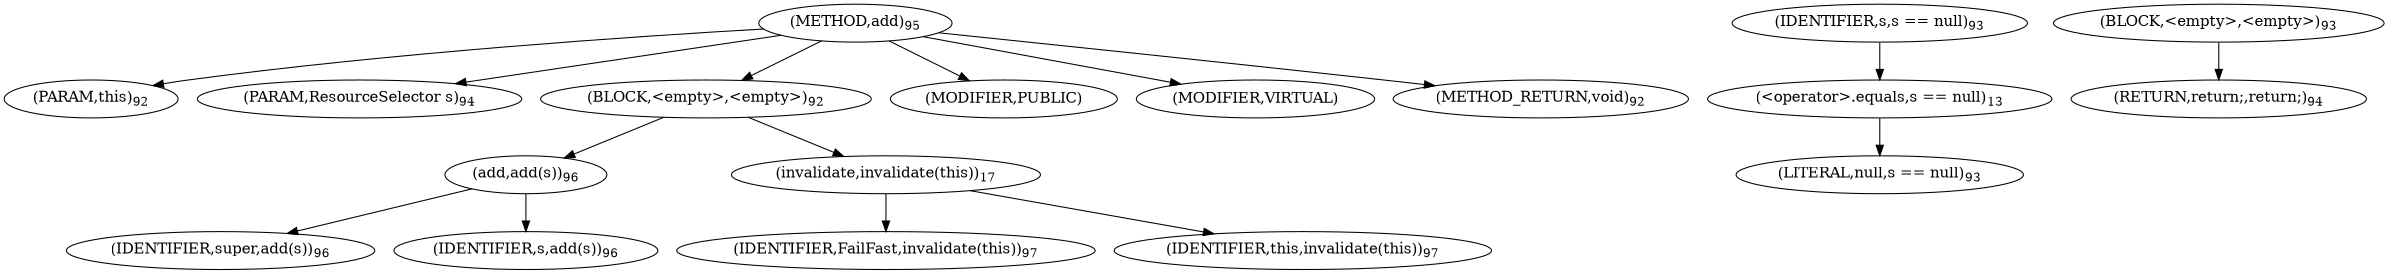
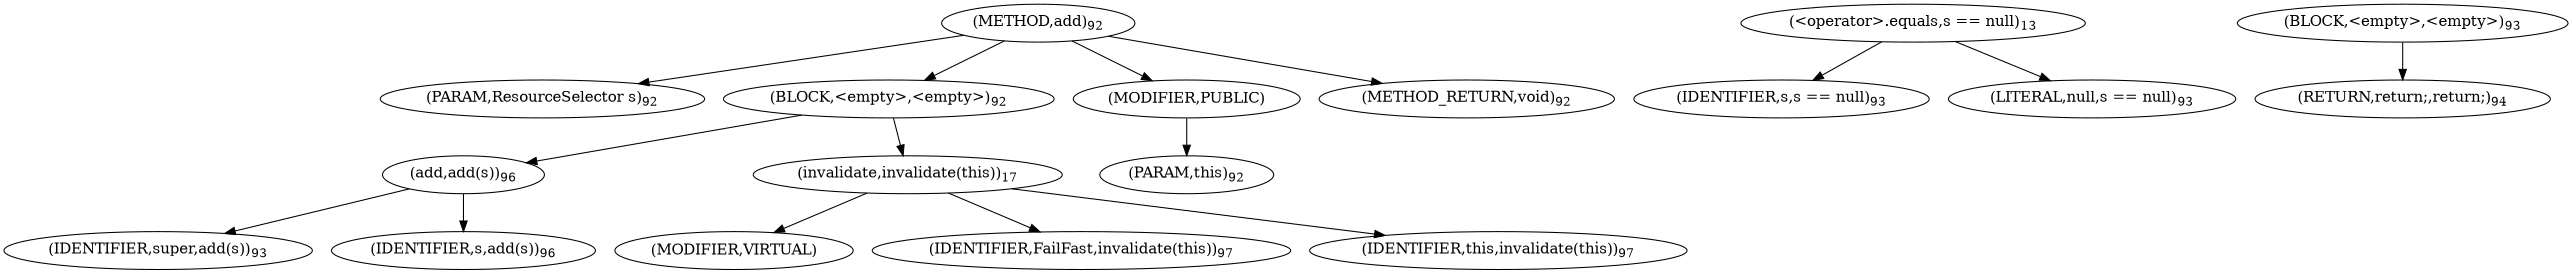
node "(METHOD,add)": text "95" -> "92"
edge "(METHOD,add)" -> "(PARAM,this)": now "(MODIFIER,PUBLIC)" -> "(PARAM,this)"
edge "(IDENTIFIER,s,s == null)" -> "(<operator>.equals,s == null)": reversed
edge "(METHOD,add)" -> "(MODIFIER,VIRTUAL)": now "(invalidate,invalidate(this))" -> "(MODIFIER,VIRTUAL)"
node "(PARAM,ResourceSelector s)": text "94" -> "92"
node "(IDENTIFIER,super,add(s))": text "96" -> "93"
